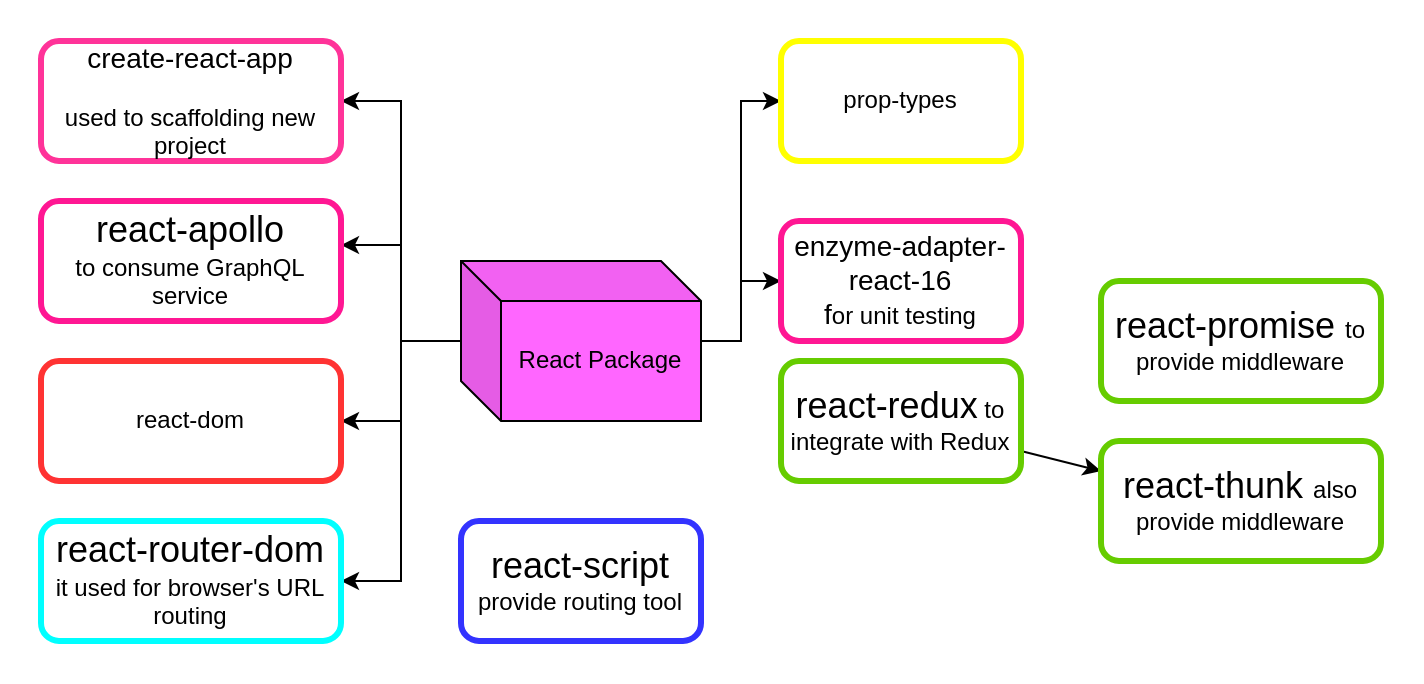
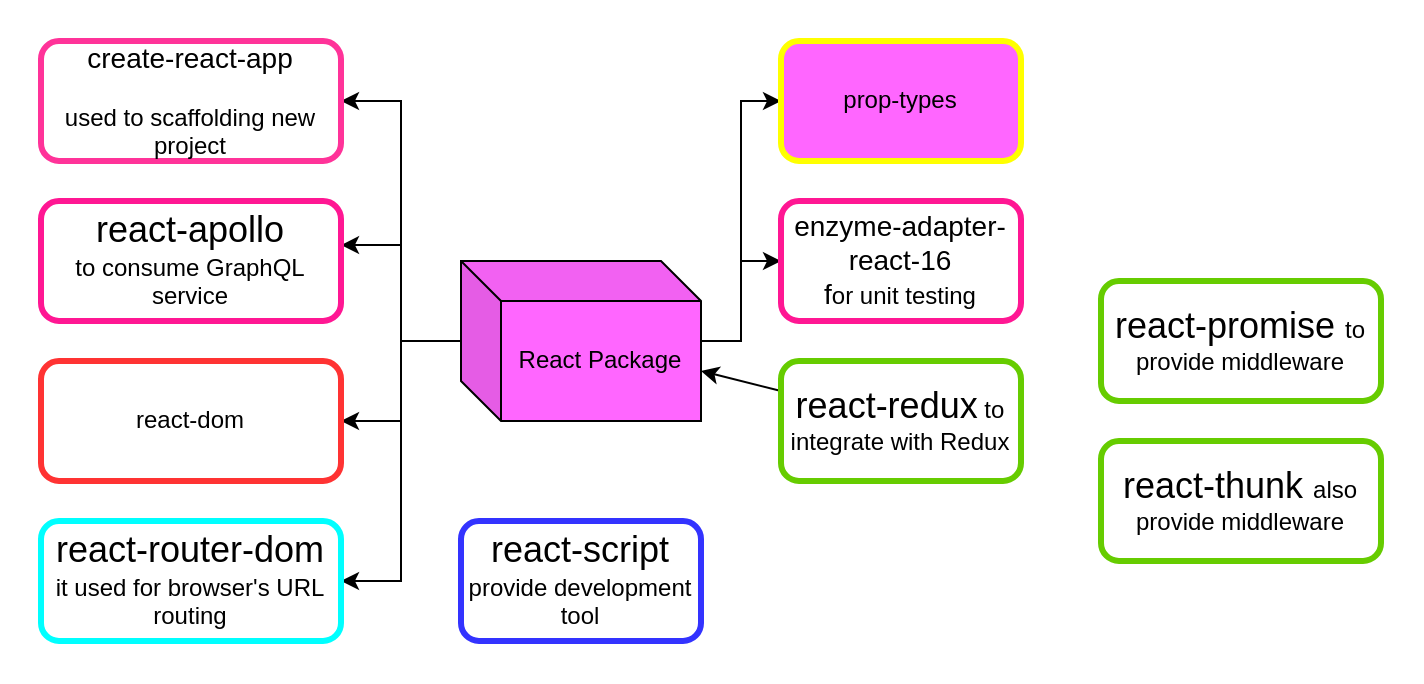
node "prop-types": fillcolor #ffffff -> #ff66ff
node "enzyme-adapter-react-16 for unit testing": moved (901, 281) -> (901, 261)
edge "react-redux to integrate with Redux" -> "react-thunk also provide middleware": now "react-redux to integrate with Redux" -> "React Package"
node "react-script provide routing tool": label "react-script provide routing tool" -> "react-script provide development tool"
